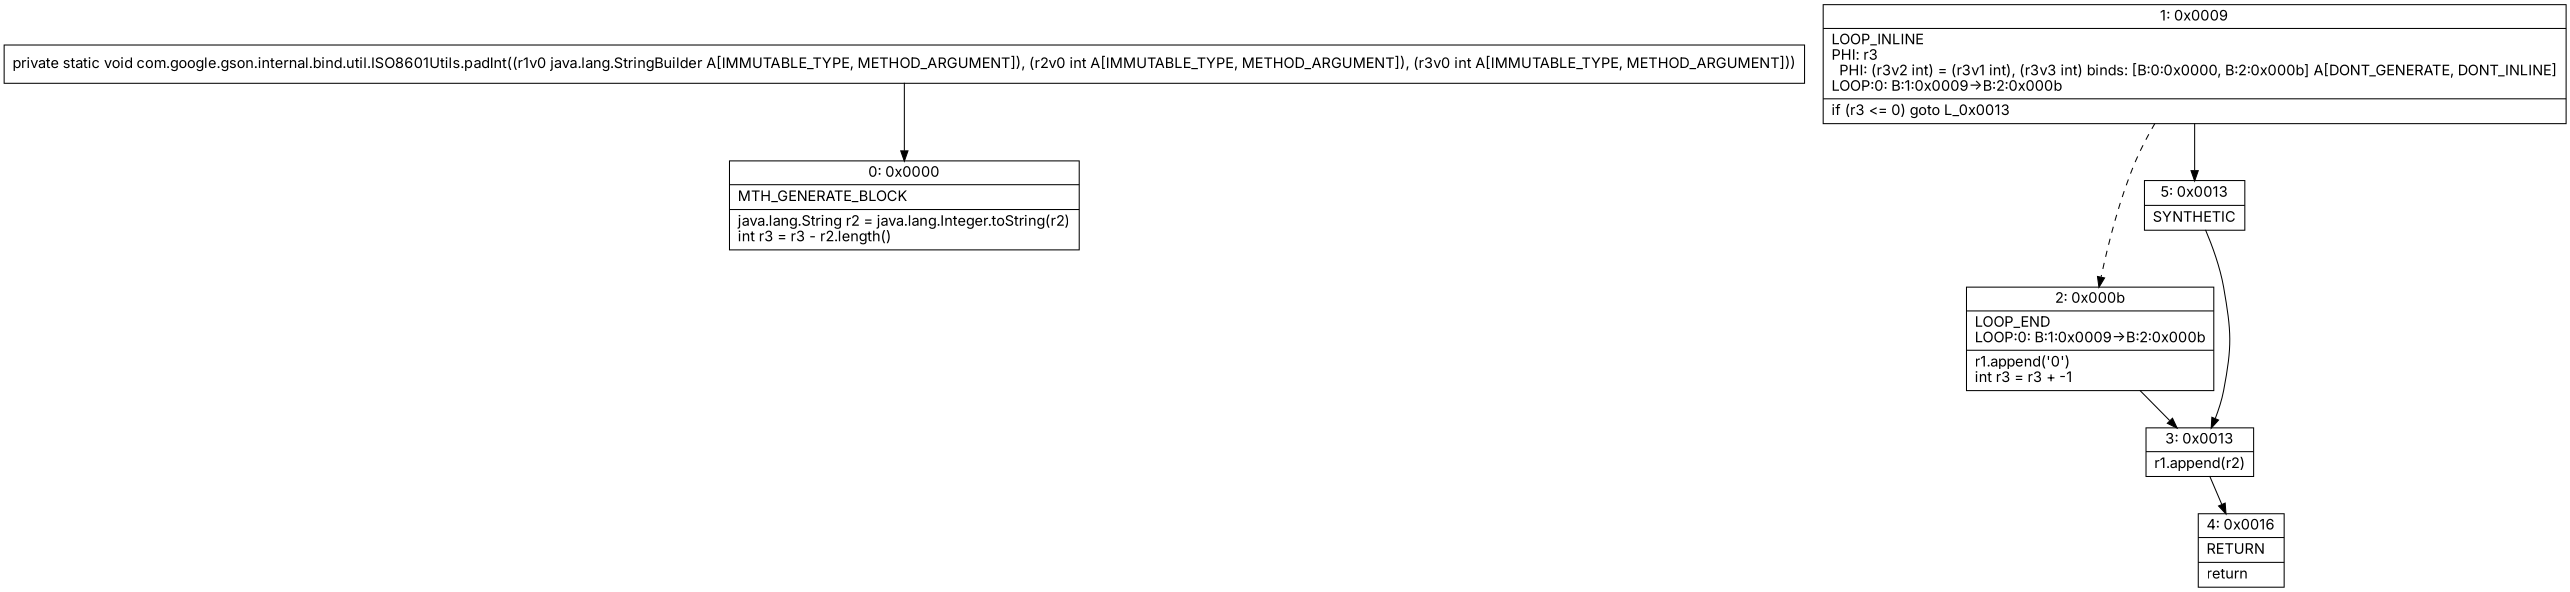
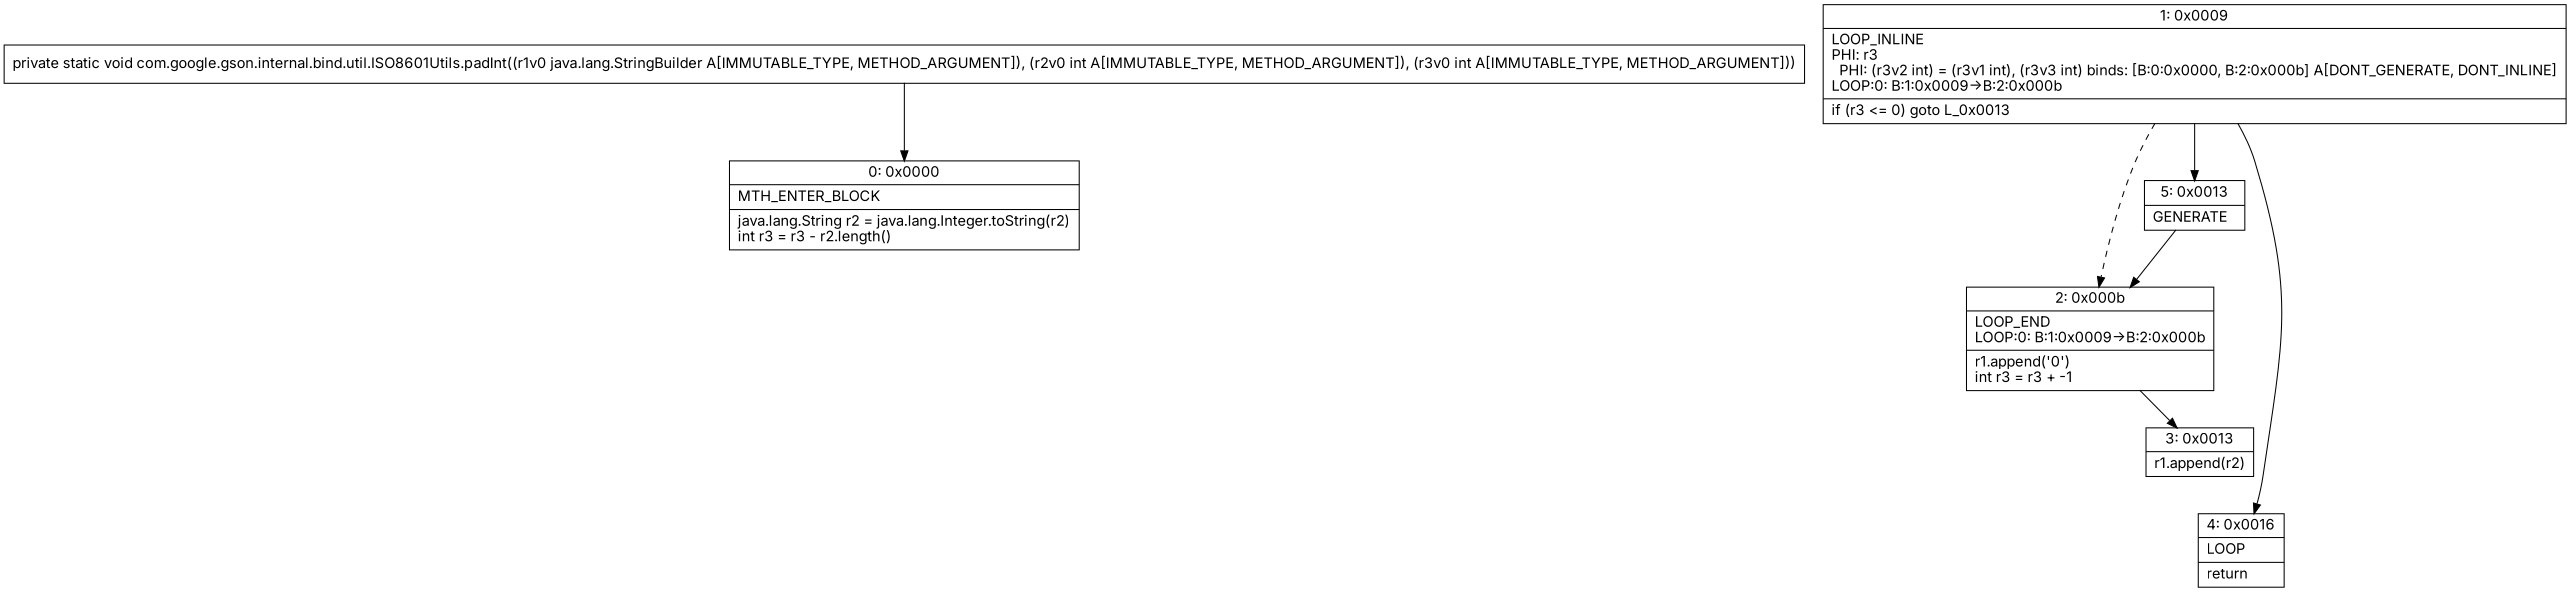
node "0: 0x0000": text "MTH_GENERATE_BLOCK" -> "MTH_ENTER_BLOCK"
node "5: 0x0013": text "SYNTHETIC" -> "GENERATE"
edge "5: 0x0013" -> "3: 0x0013": now "5: 0x0013" -> "2: 0x000b"
edge "3: 0x0013" -> "4: 0x0016": now "1: 0x0009" -> "4: 0x0016"
node "4: 0x0016": text "RETURN" -> "LOOP"
